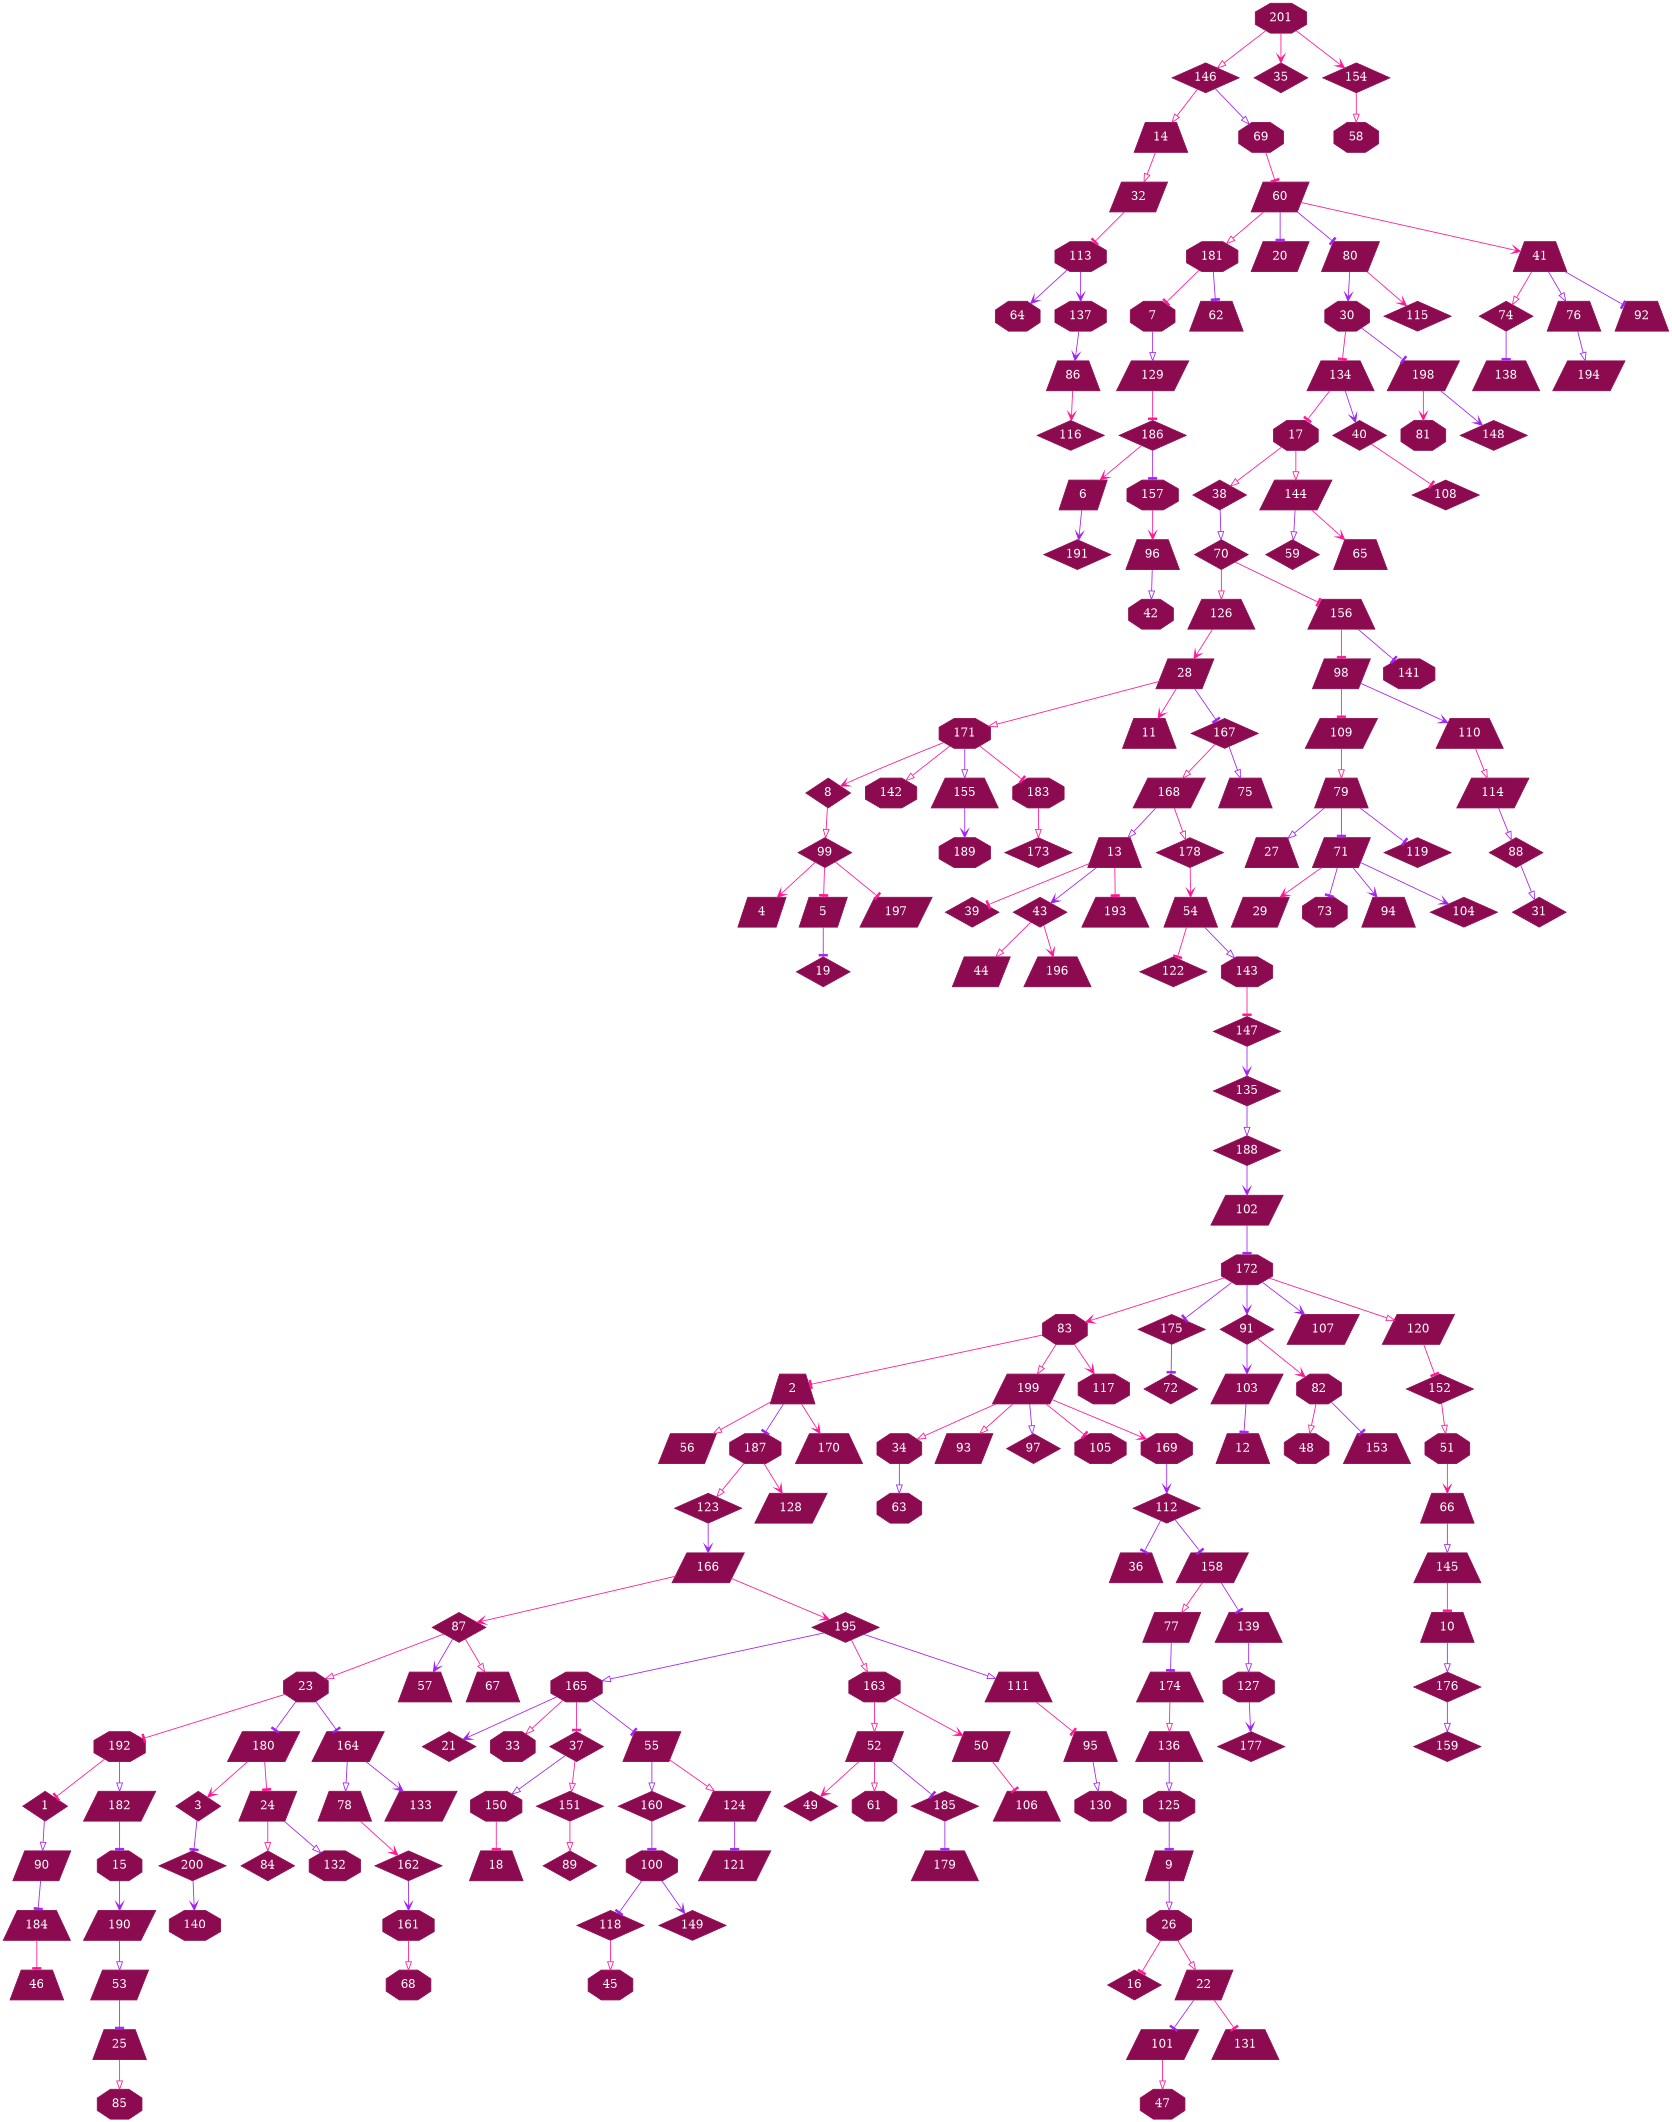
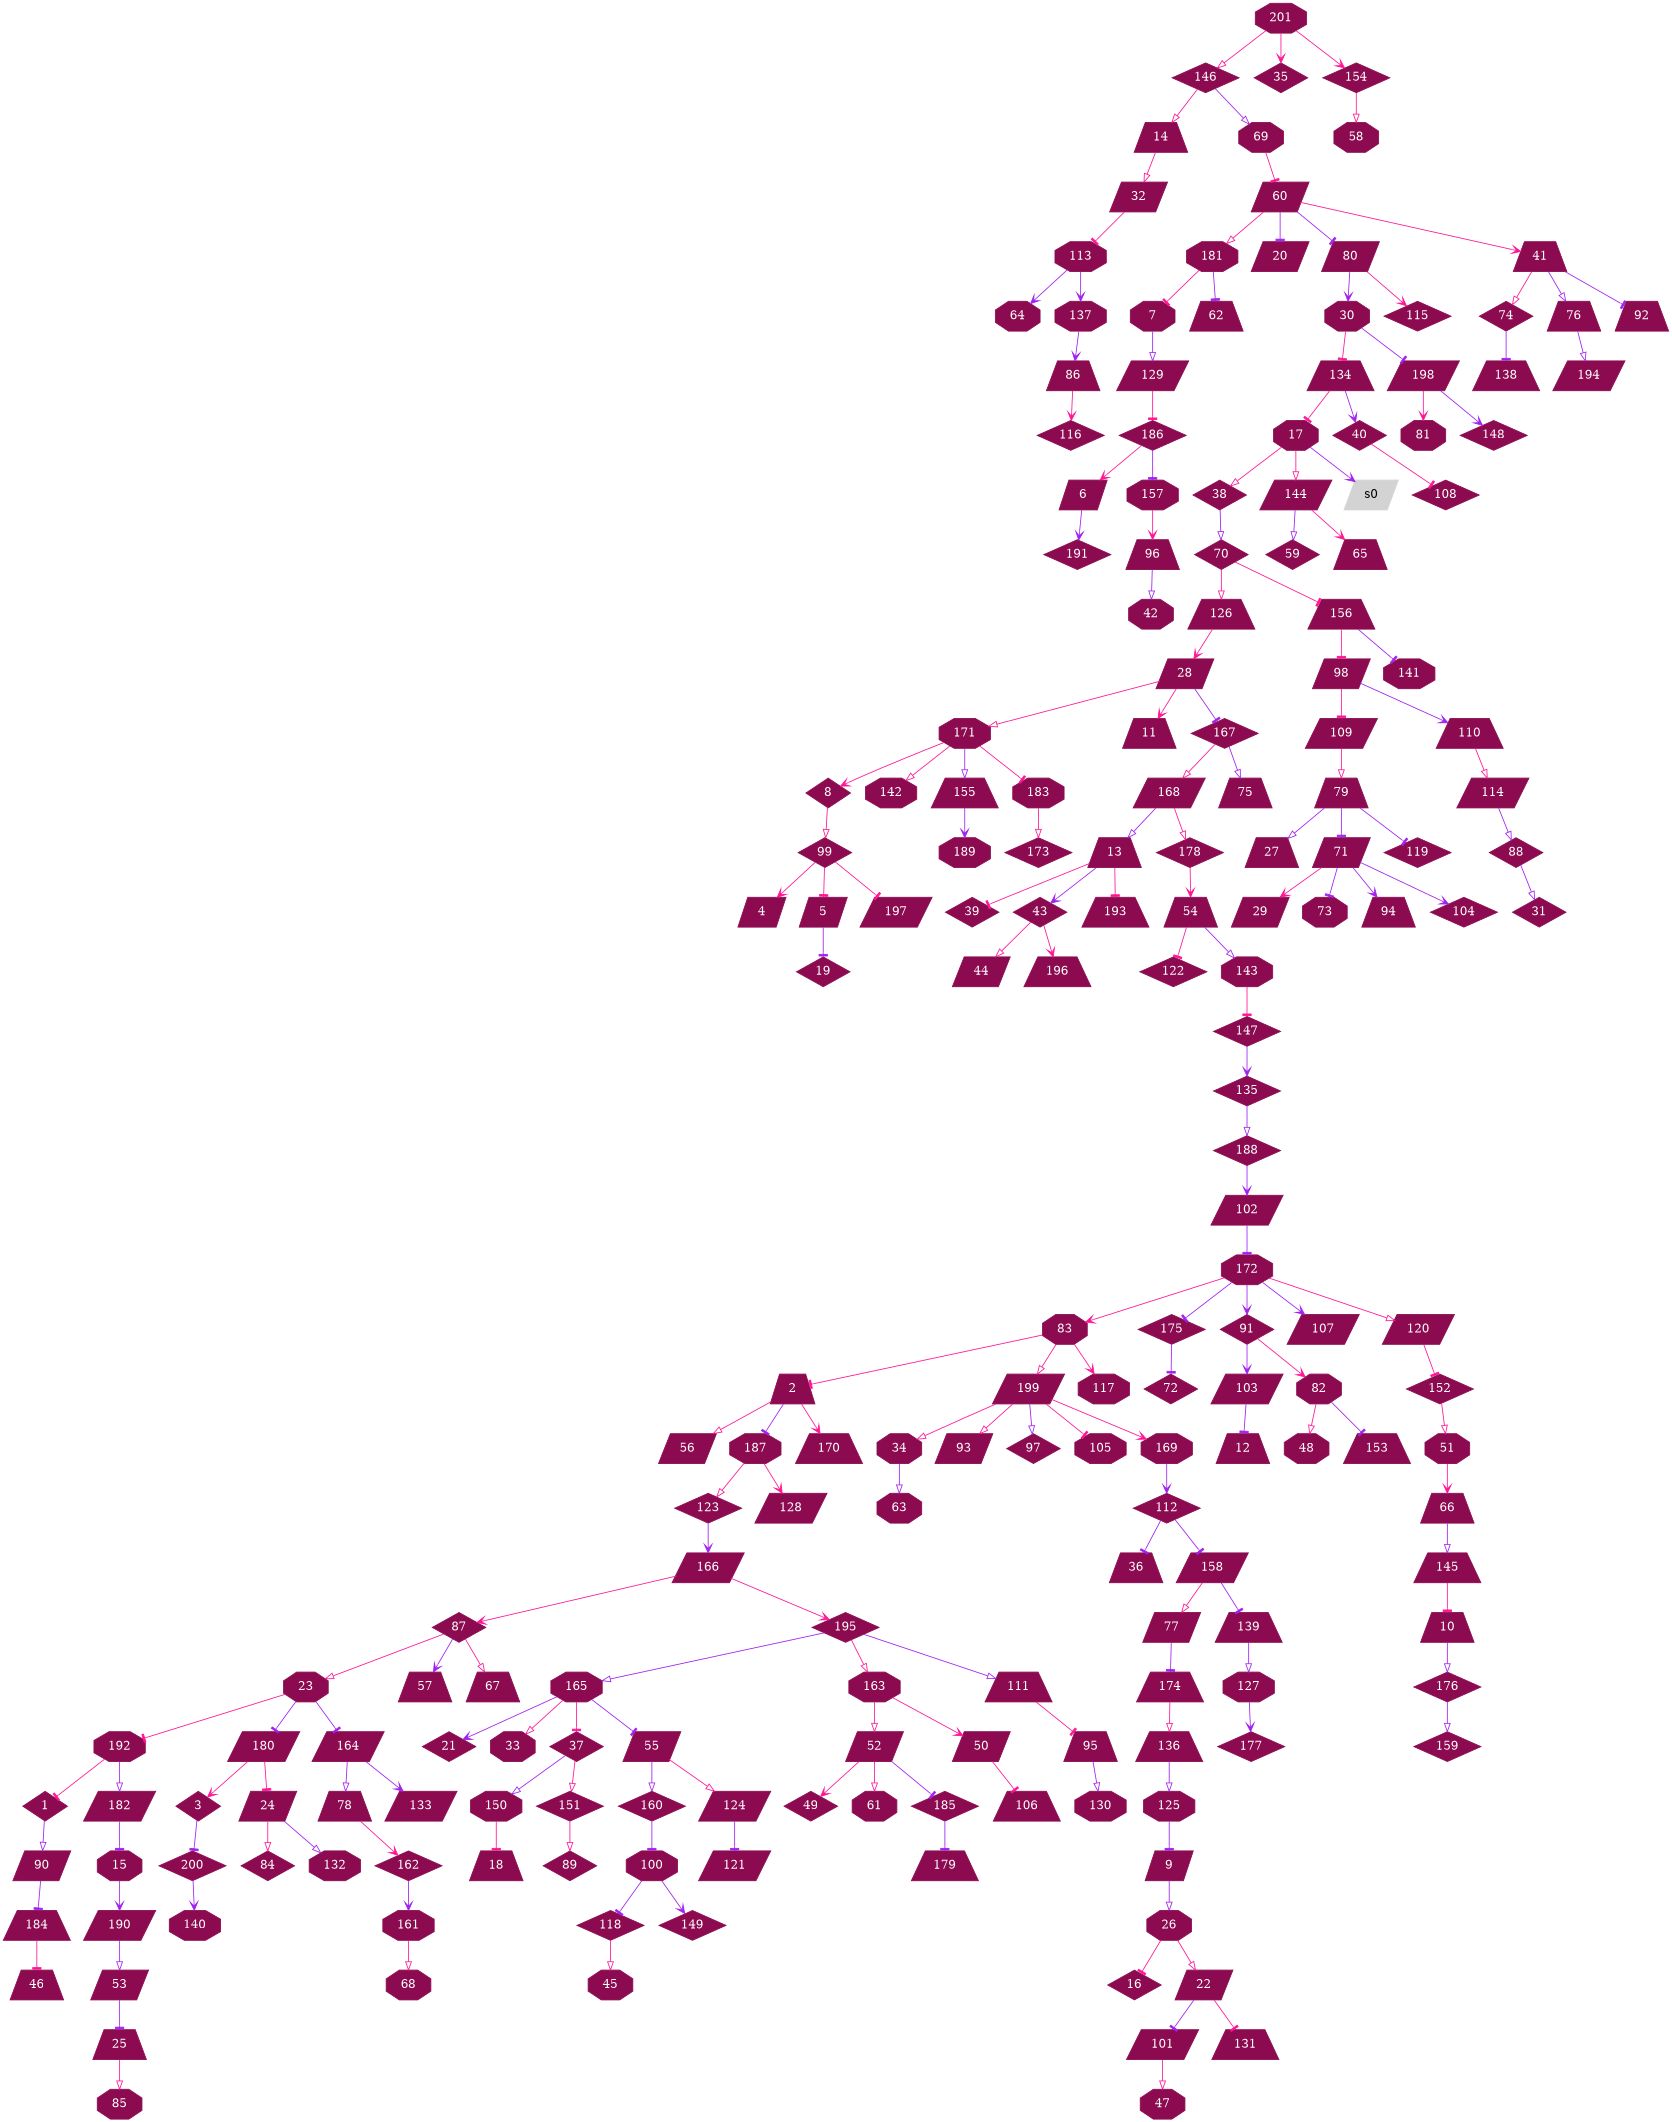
node "s0": added
